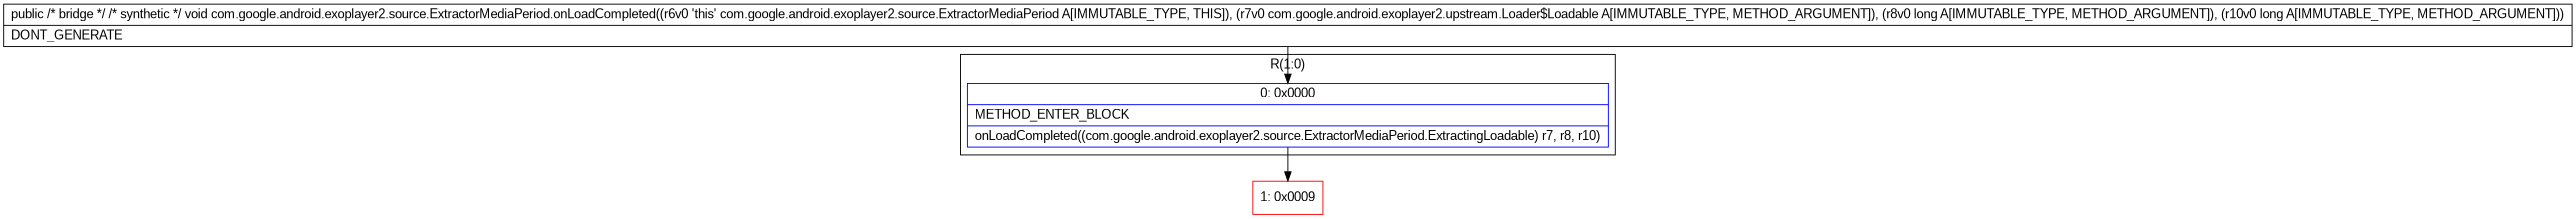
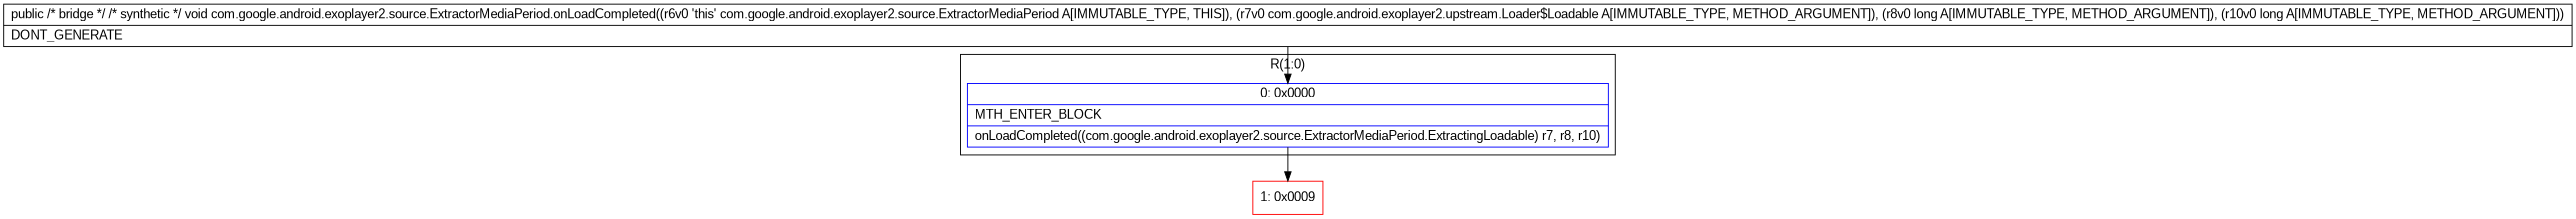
node "0: 0x0000": text "METHOD_ENTER_BLOCK" -> "MTH_ENTER_BLOCK"
